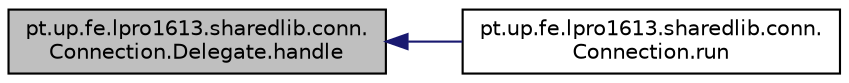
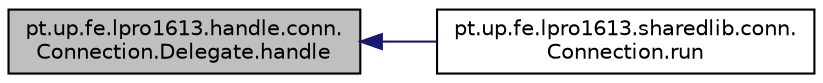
node "pt.up.fe.lpro1613.sharedlib.conn. Connection.Delegate.handle": label "pt.up.fe.lpro1613.sharedlib.conn. Connection.Delegate.handle" -> "pt.up.fe.lpro1613.handle.conn. Connection.Delegate.handle"
